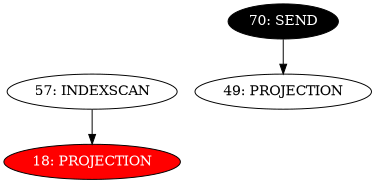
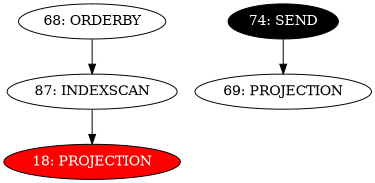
node "68: ORDERBY": added
node "70: SEND": label "70: SEND" -> "74: SEND"
node "57: INDEXSCAN": label "57: INDEXSCAN" -> "87: INDEXSCAN"
node "49: PROJECTION": label "49: PROJECTION" -> "69: PROJECTION"
